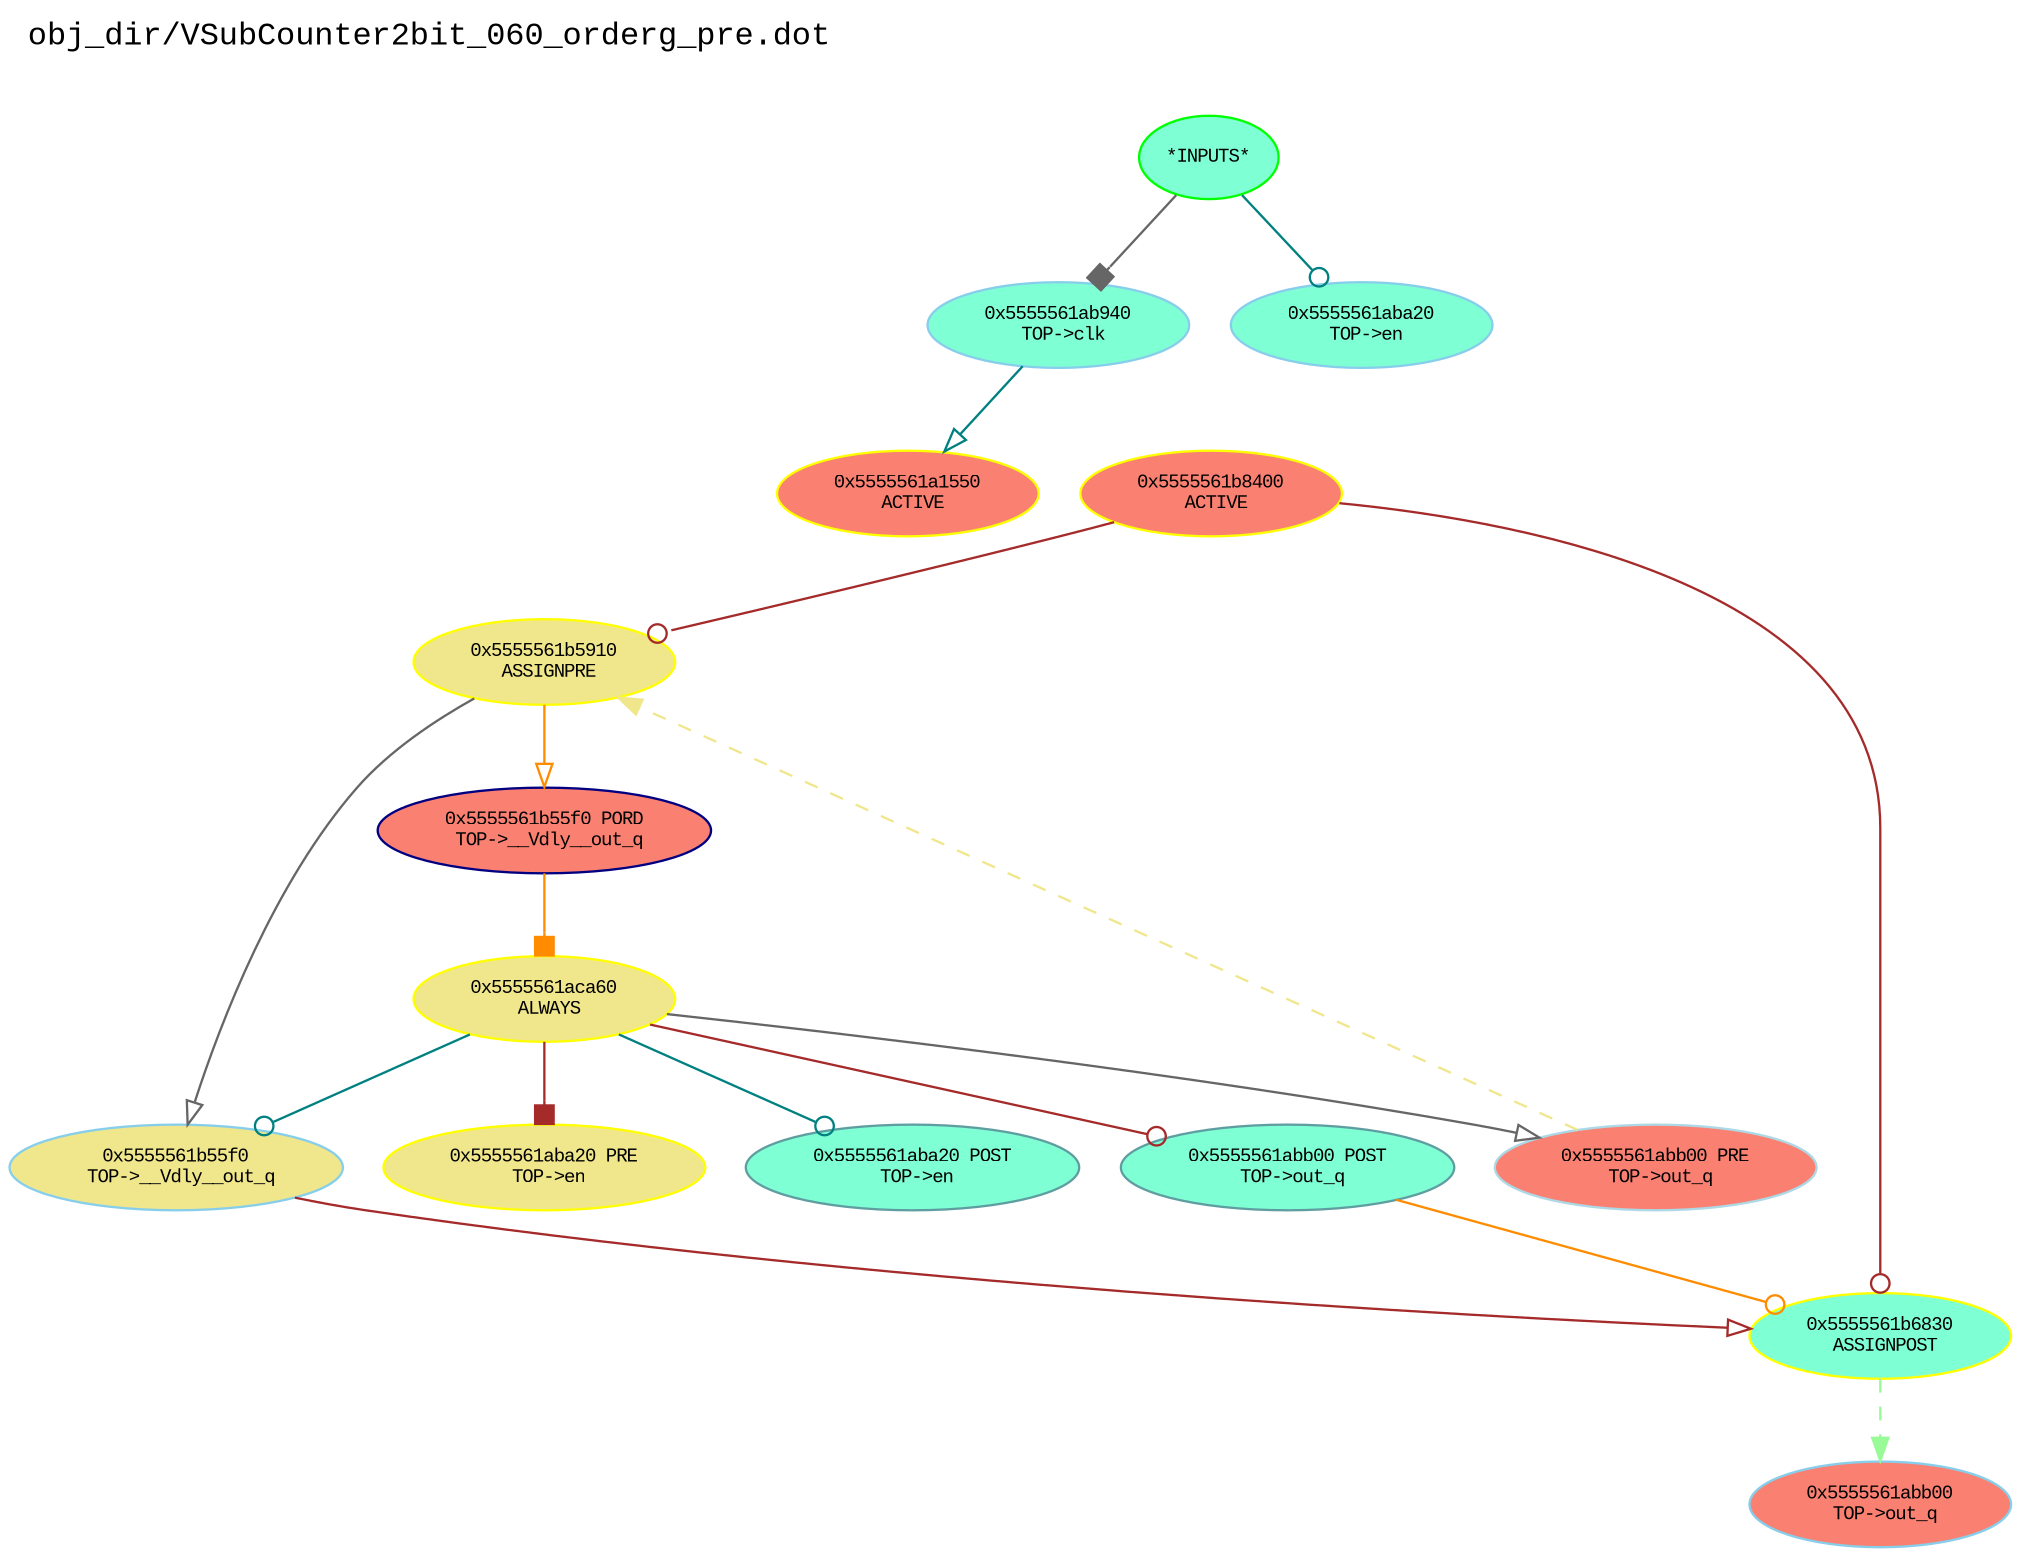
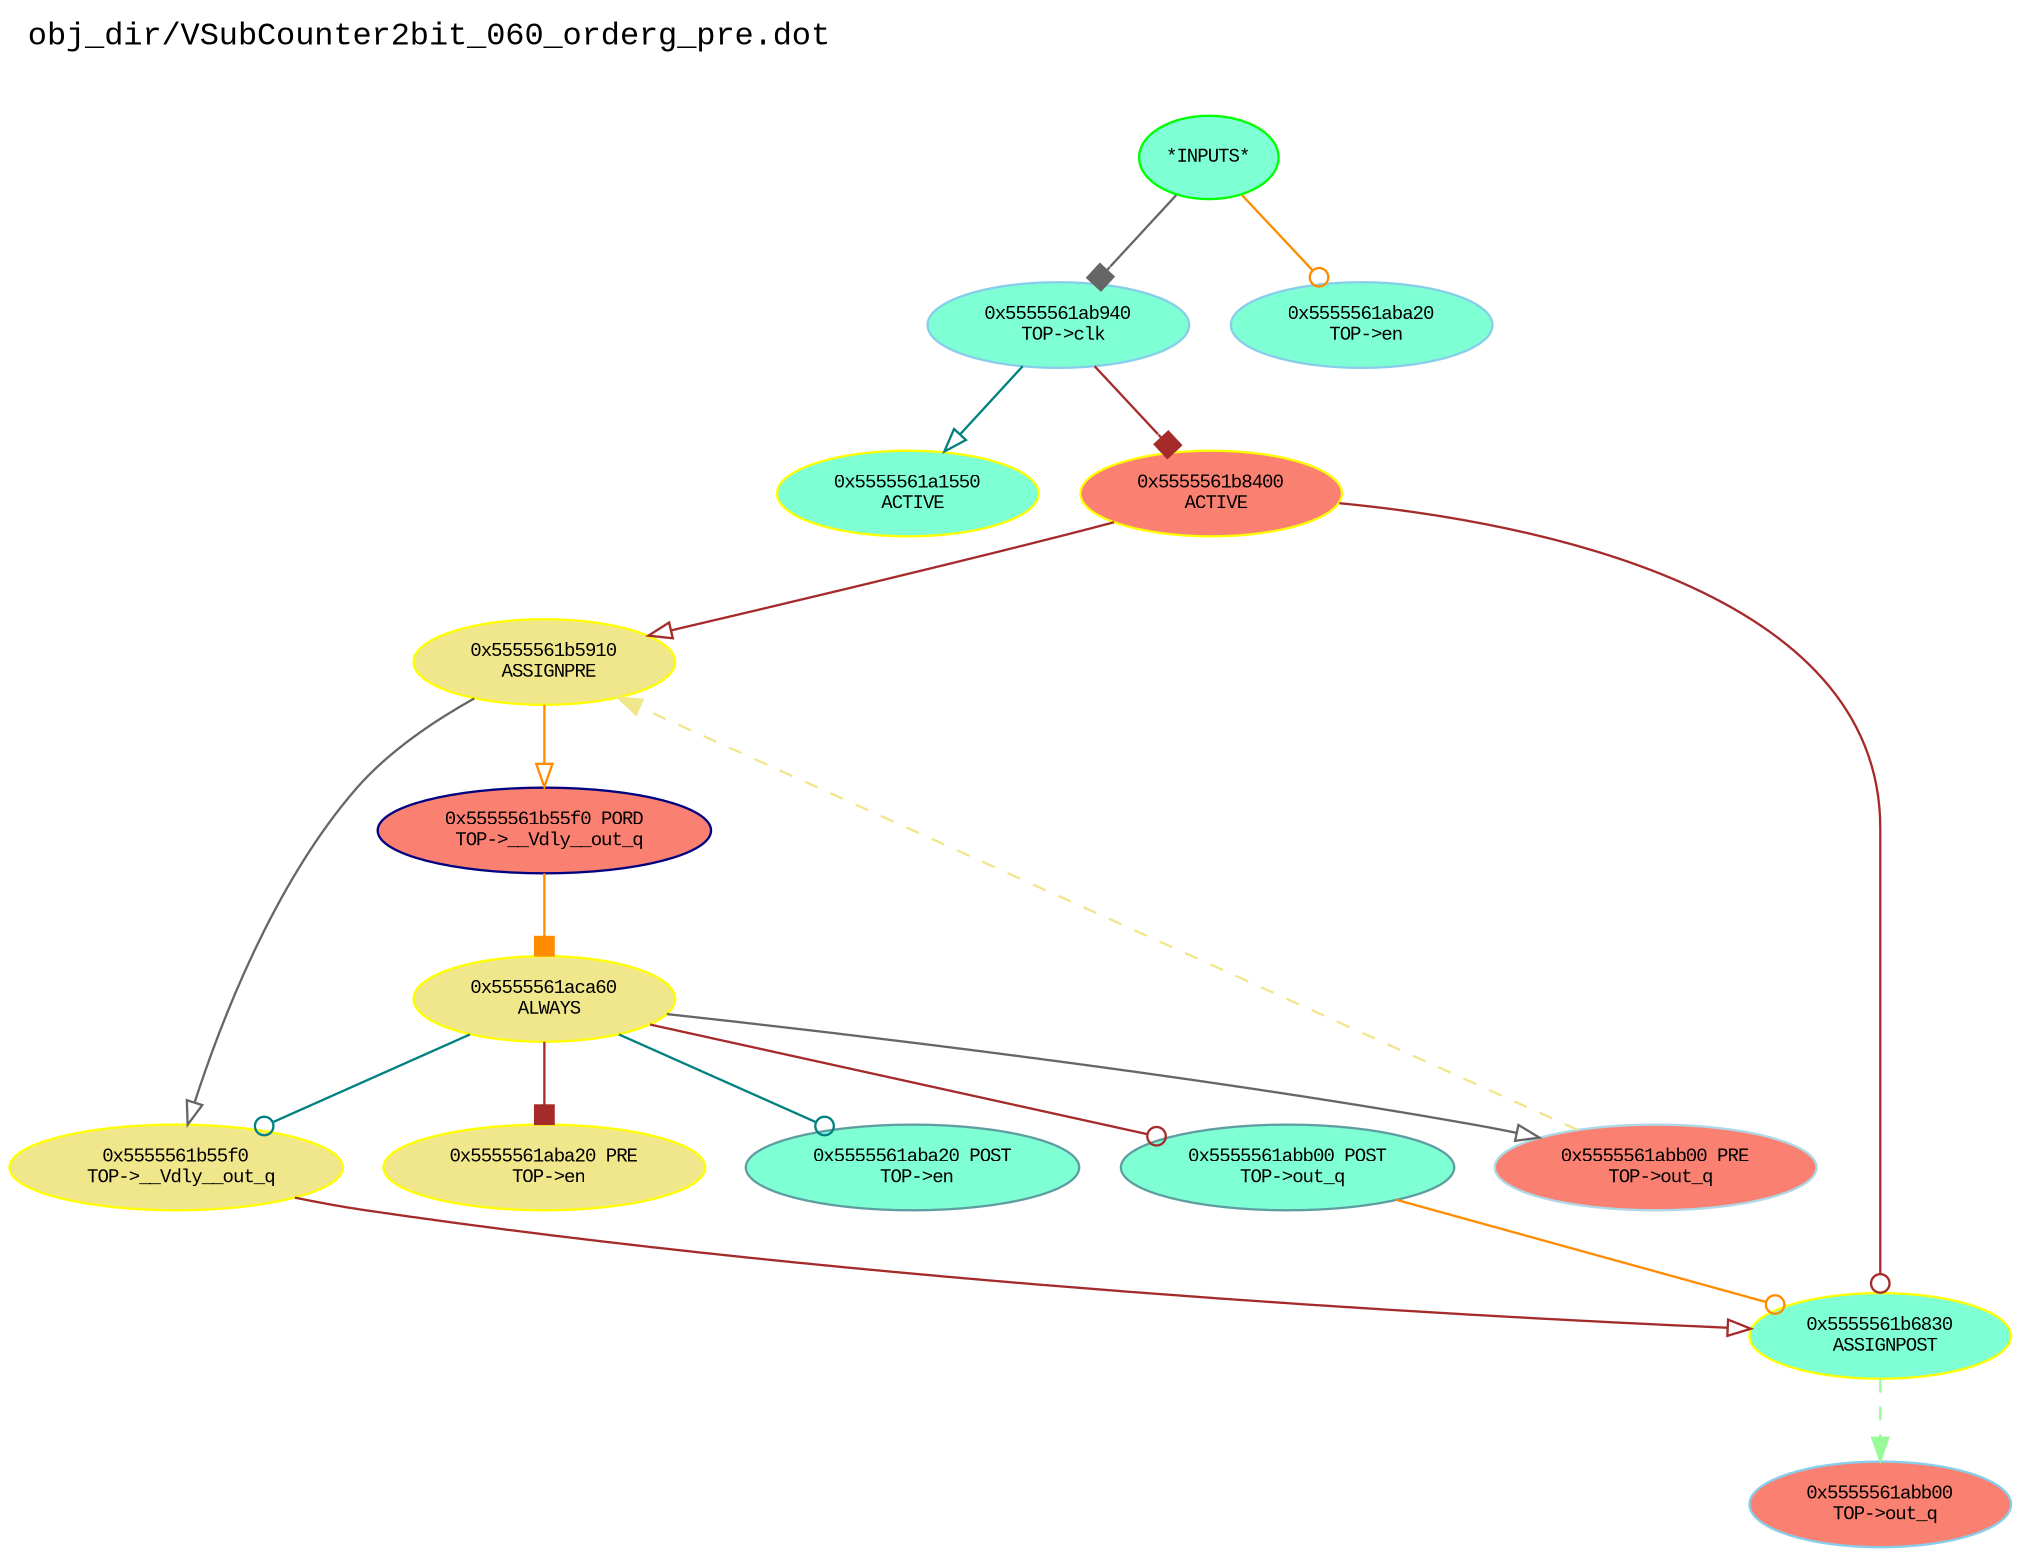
edge "*INPUTS*" -> "0x5555561aba20 TOP->en": color teal -> darkorange
edge "0x5555561ab940 TOP->clk" -> "0x5555561b8400 ACTIVE": added
node "0x5555561a1550 ACTIVE": fillcolor salmon -> aquamarine
edge "0x5555561b8400 ACTIVE" -> "0x5555561b5910 ASSIGNPRE": arrowhead odot -> onormal
node "0x5555561b55f0 TOP->__Vdly__out_q": color skyblue -> yellow
